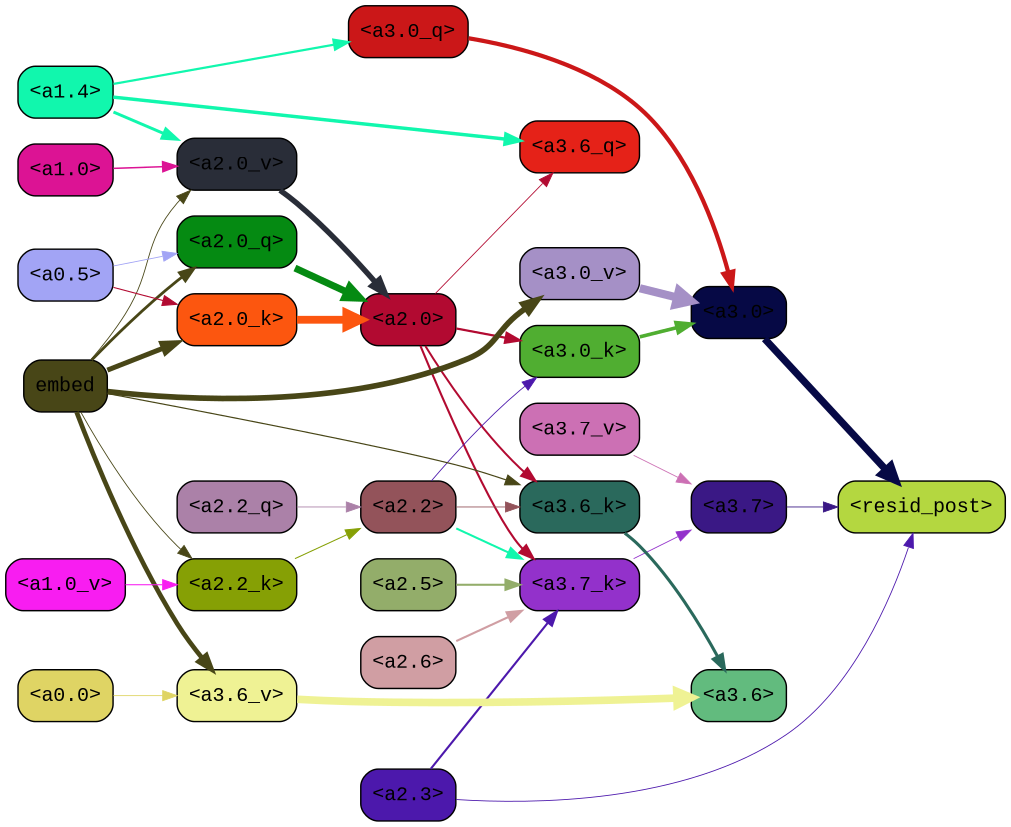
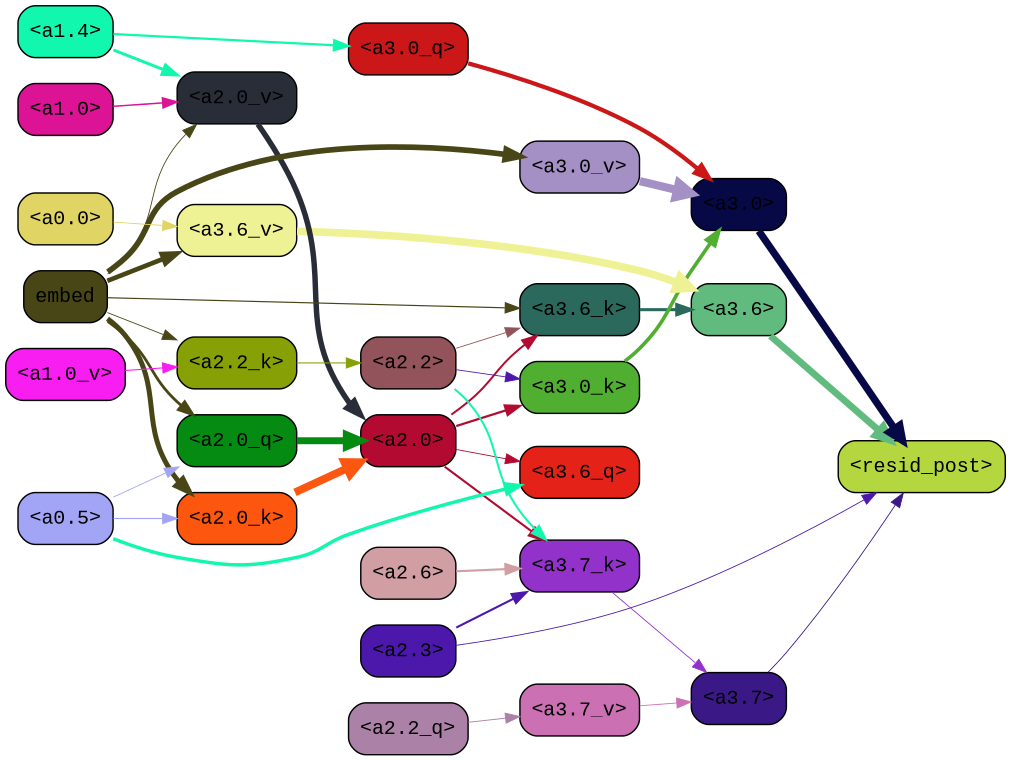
edge "<a1.4>" -> "<a3.6_q>": now "<a0.5>" -> "<a3.6_q>"
edge "<a0.5>" -> "<a2.0_k>": color #b20a31 -> #a2a4f5
edge "<a3.6>" -> "<resid_post>": added
edge "<a2.2_q>" -> "<a2.2>": now "<a2.2_q>" -> "<a3.7_v>"
node "<a2.5>": removed
